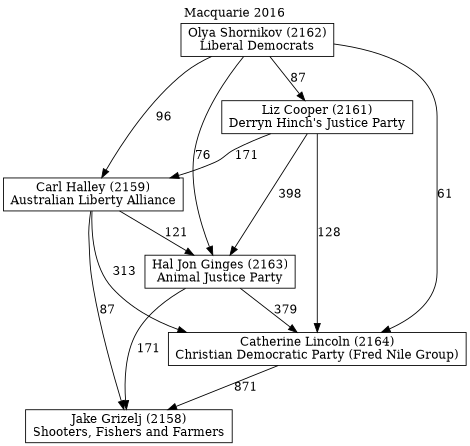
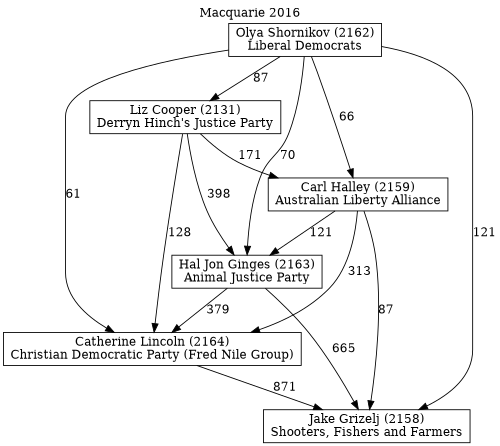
edge "Olya Shornikov (2162) Liberal Democrats" -> "Carl Halley (2159) Australian Liberty Alliance": label "96" -> "66"
node "Liz Cooper (2161) Derryn Hinch's Justice Party": label "Liz Cooper (2161) Derryn Hinch's Justice Party" -> "Liz Cooper (2131) Derryn Hinch's Justice Party"
edge "Olya Shornikov (2162) Liberal Democrats" -> "Hal Jon Ginges (2163) Animal Justice Party": label "76" -> "70"
edge "Olya Shornikov (2162) Liberal Democrats" -> "Jake Grizelj (2158) Shooters, Fishers and Farmers": added, label "121"
edge "Hal Jon Ginges (2163) Animal Justice Party" -> "Jake Grizelj (2158) Shooters, Fishers and Farmers": label "171" -> "665"
